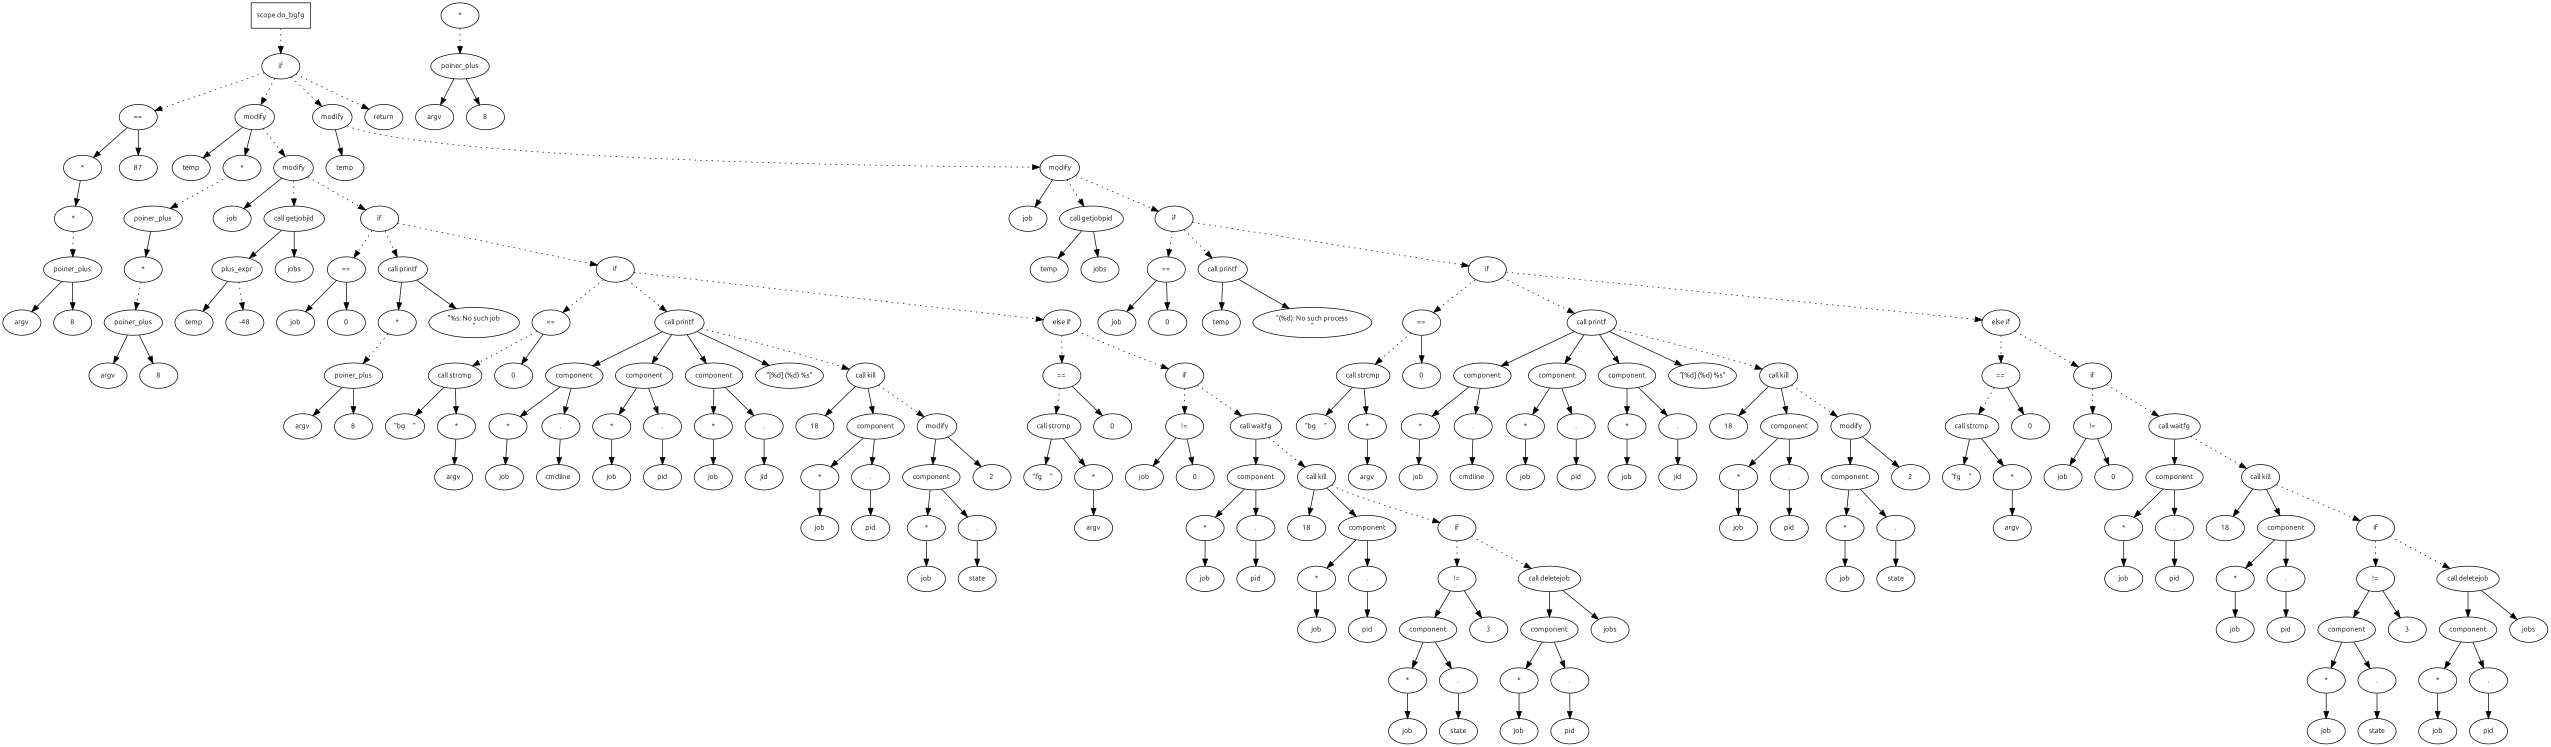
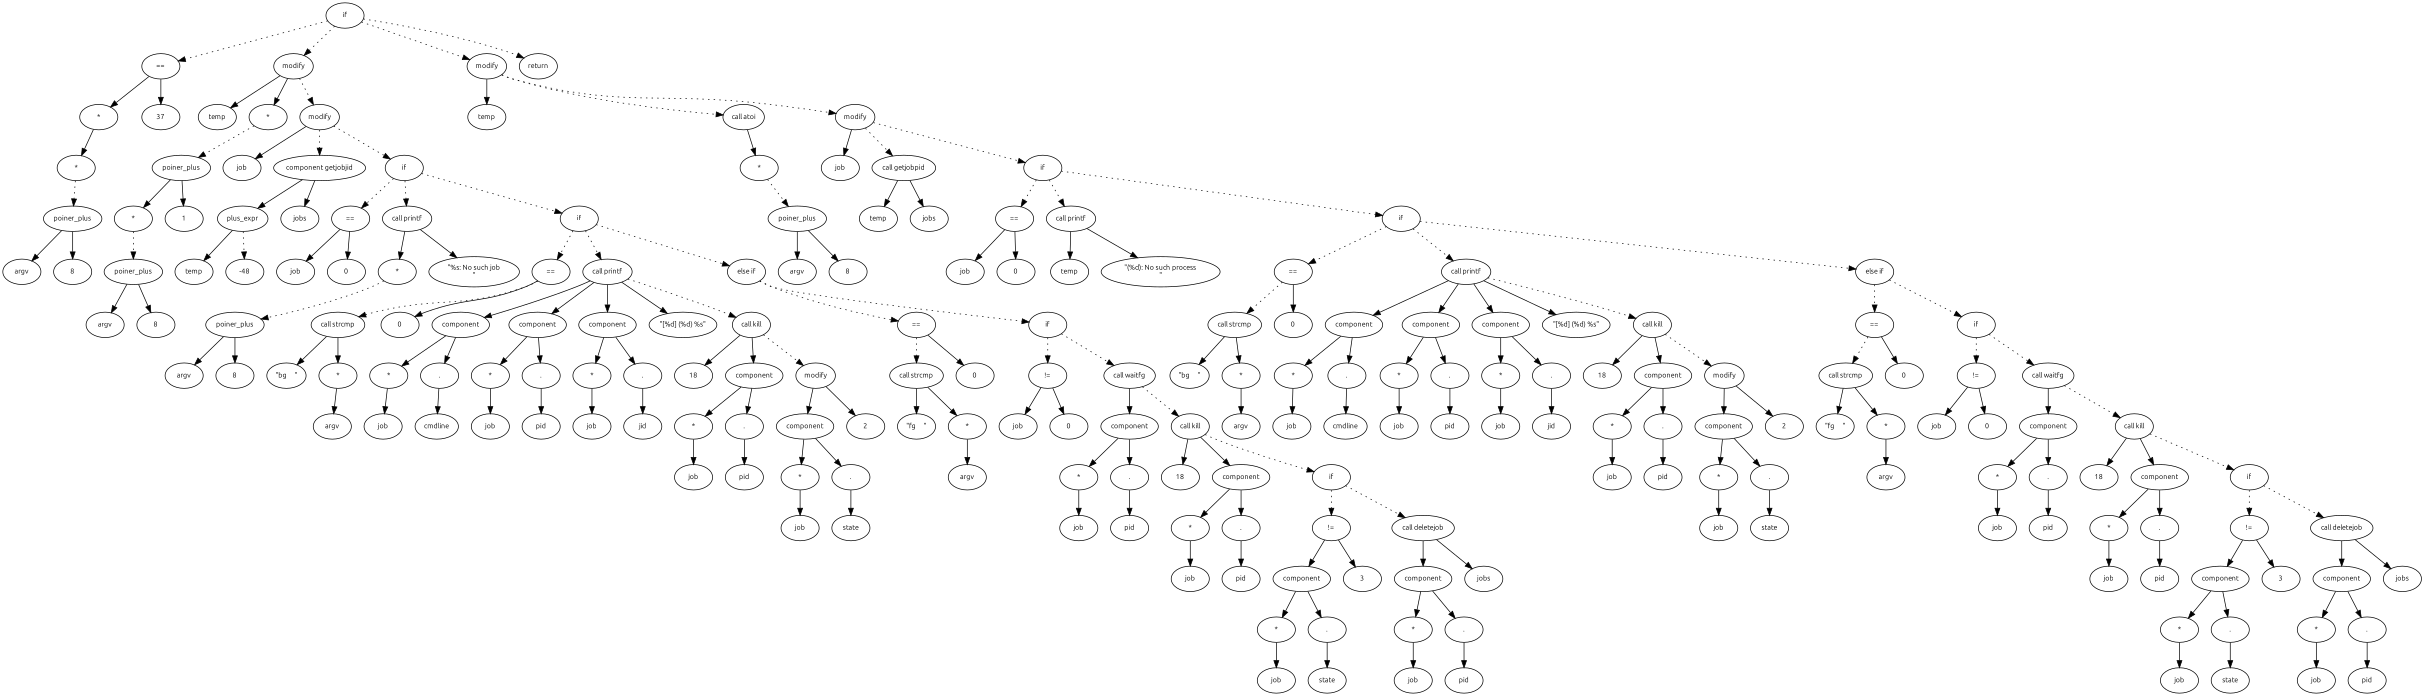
node "scope do_bgfg": removed
node "call atoi": added
node "87": label "87" -> "37"
node "1": added
node "call getjobjid": label "call getjobjid" -> "component getjobjid"
